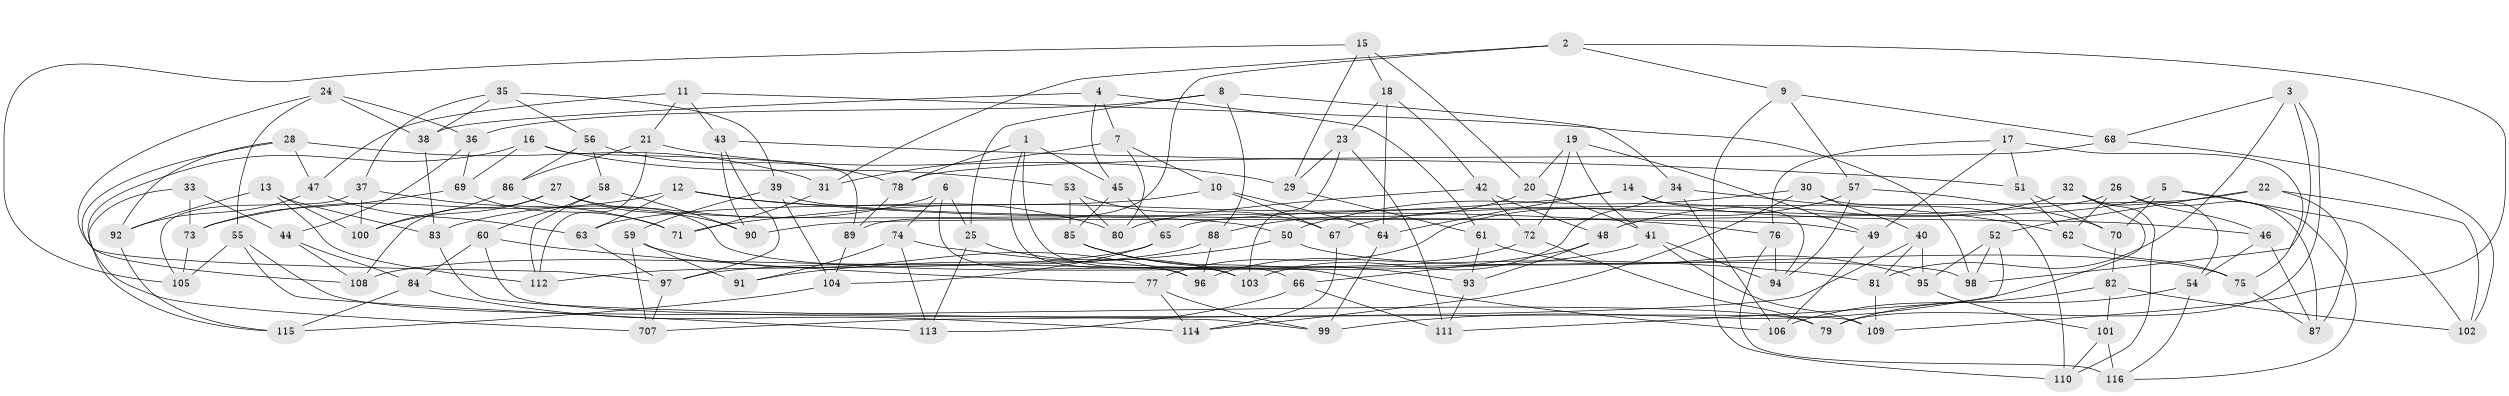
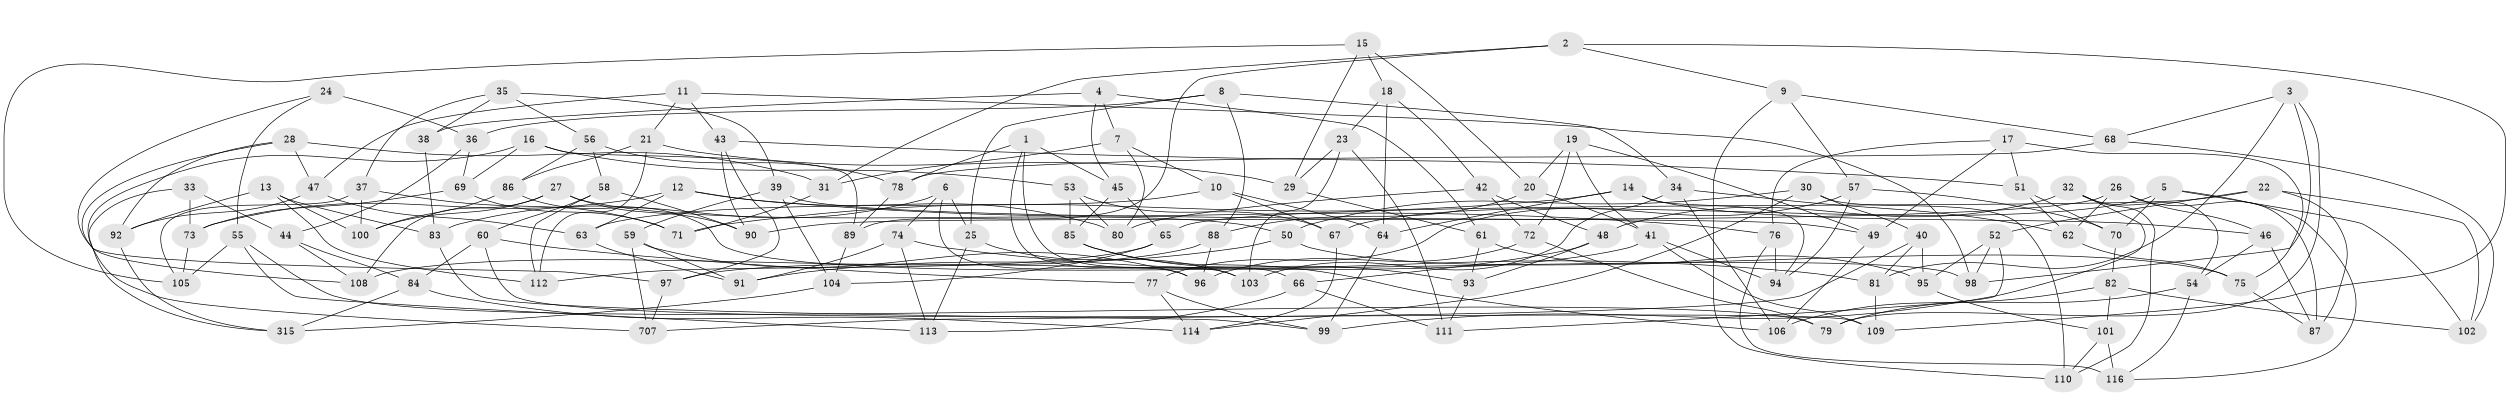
edge "24" -- "38": removed
edge "63" -- "97": now "63" -- "91"
node "115": label "115" -> "315"
